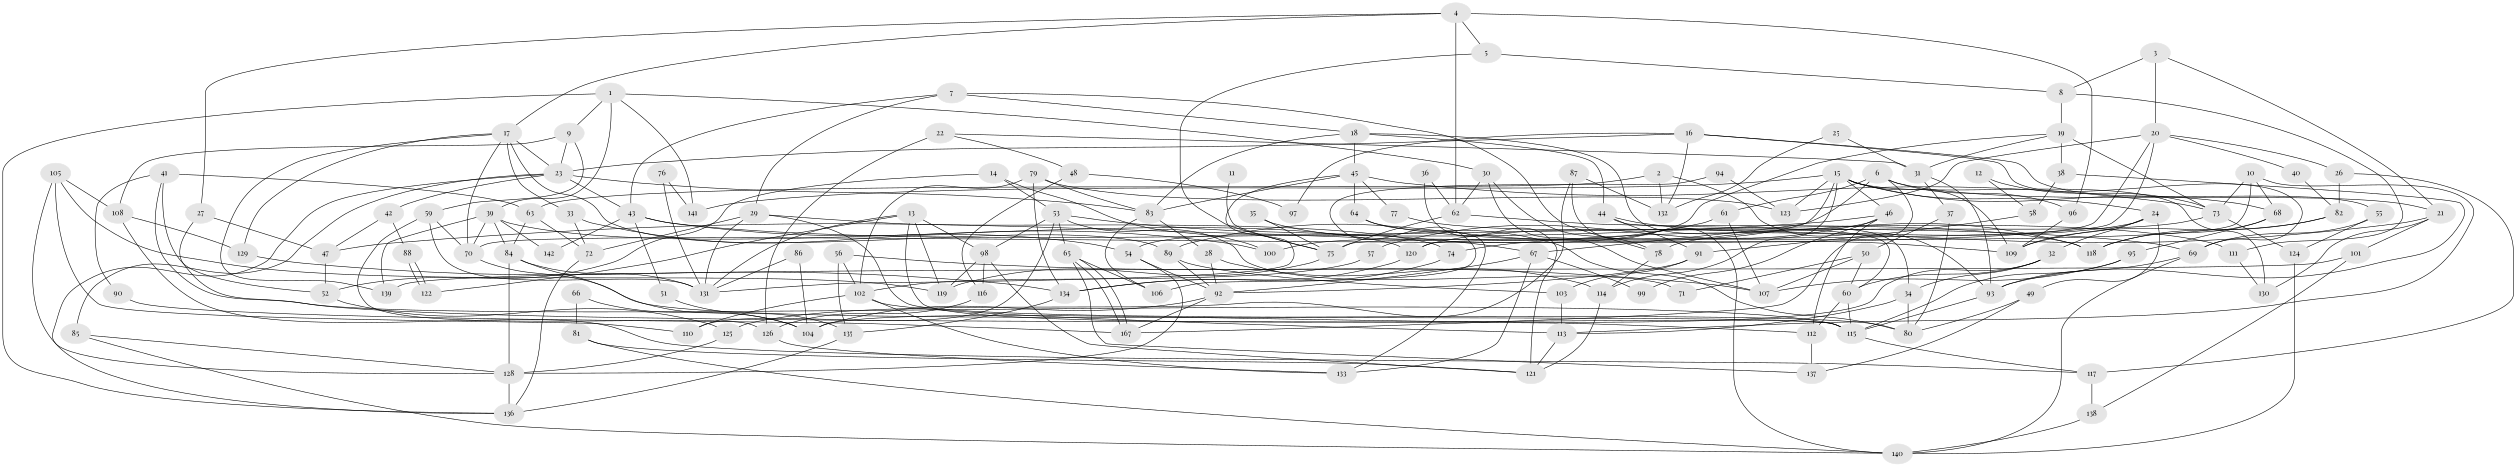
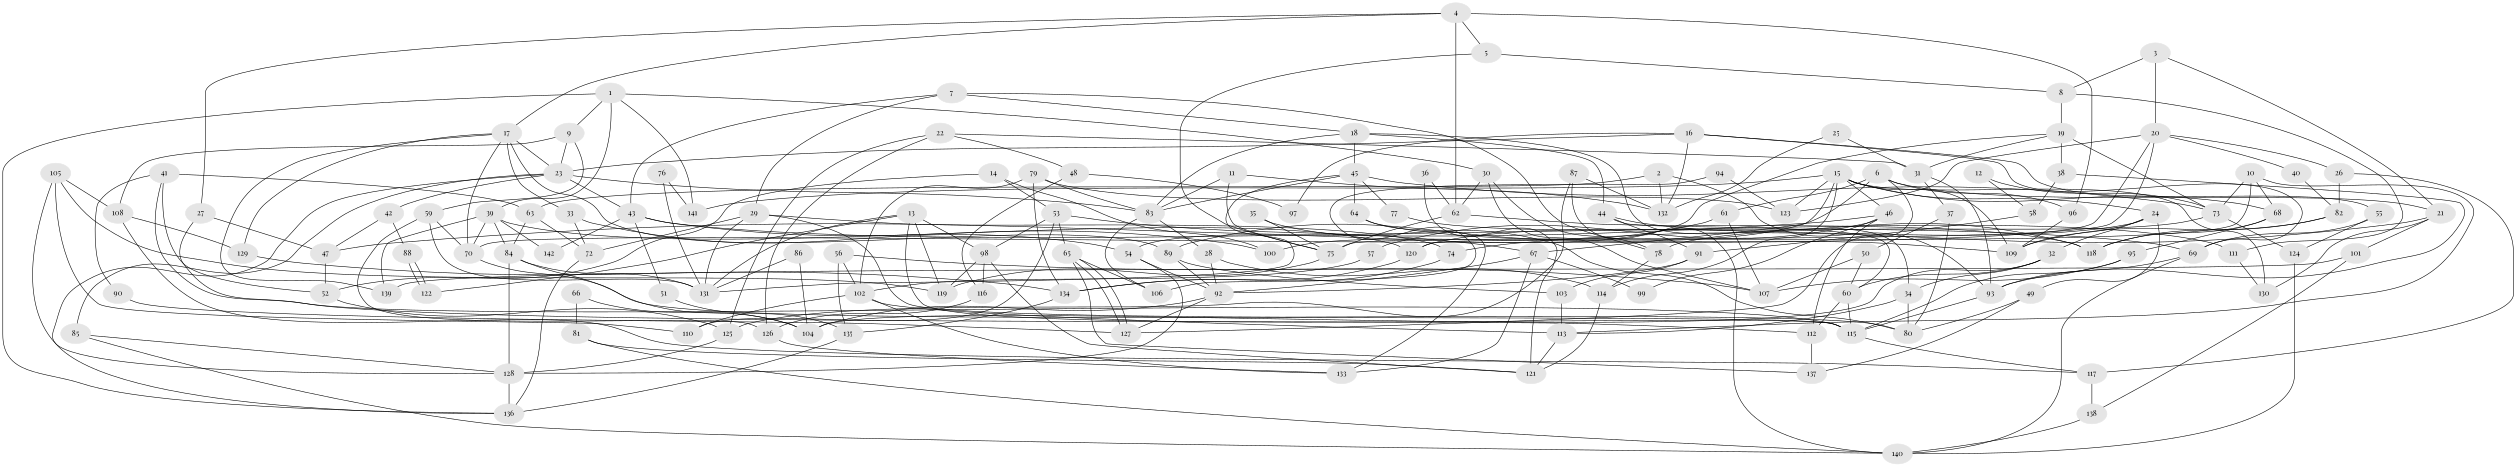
edge "11" -- "132": added
edge "11" -- "83": added
edge "22" -- "125": added
node "71": removed
node "167": label "167" -> "127"
